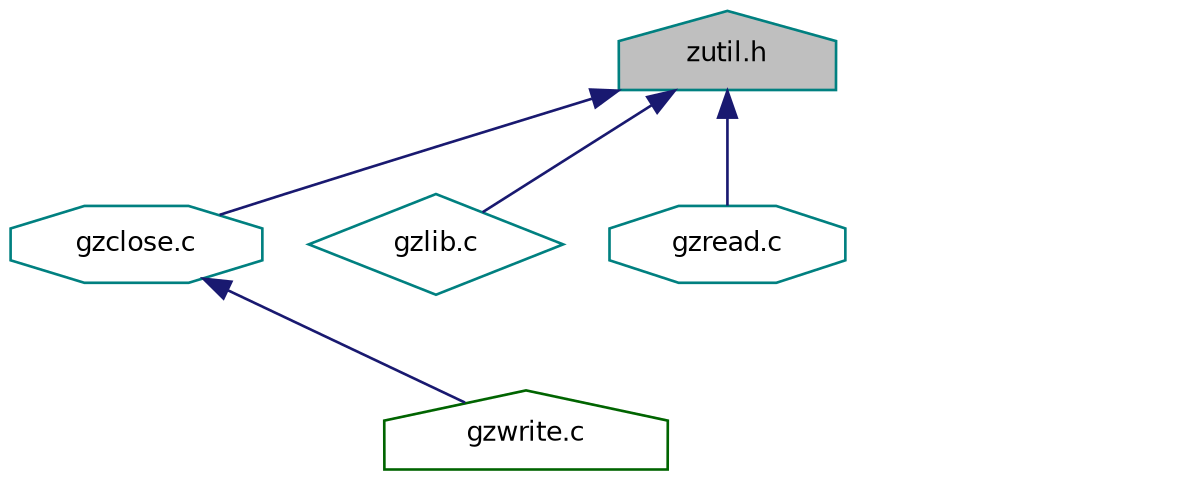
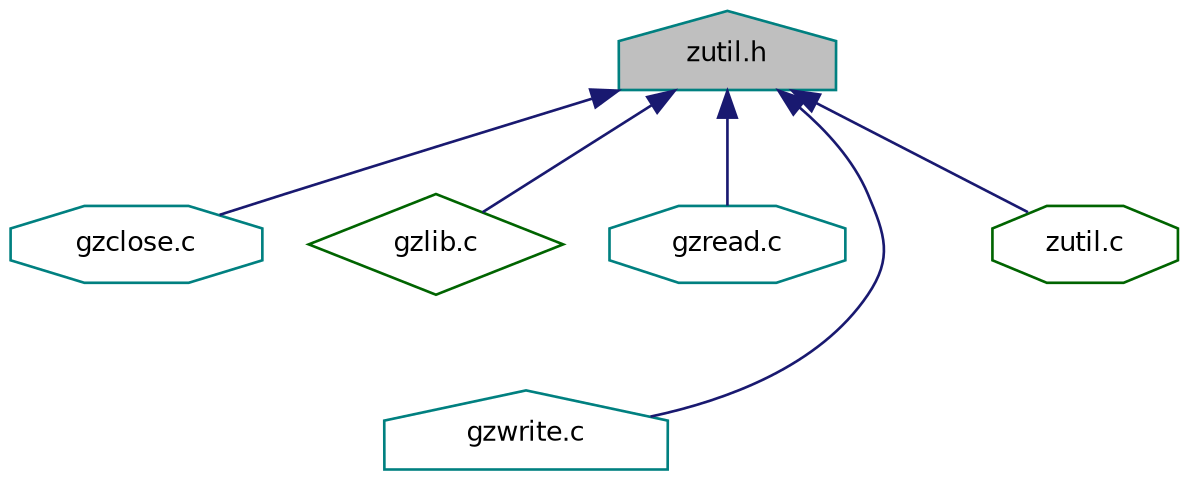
node "gzlib.c": color teal -> darkgreen
node "zutil.c": added
edge "gzwrite.c" -> "gzclose.c": now "gzwrite.c" -> "zutil.h"
node "gzwrite.c": color darkgreen -> teal
